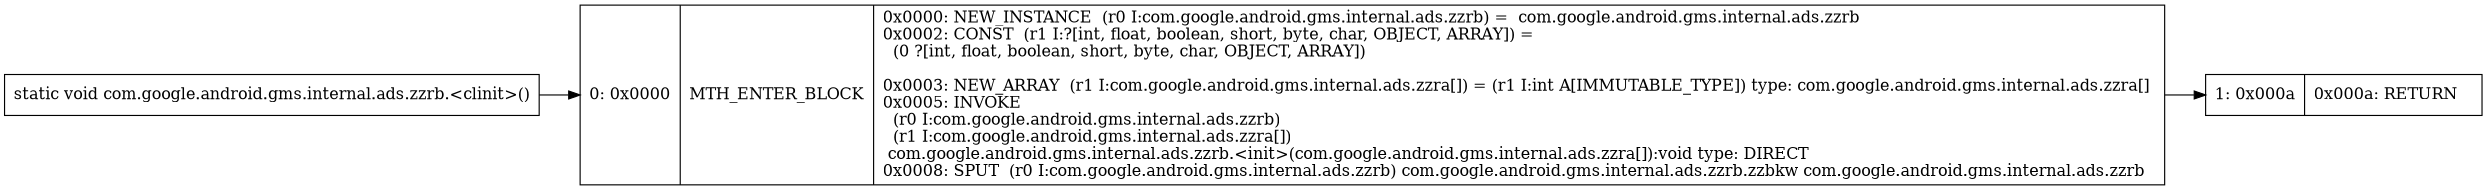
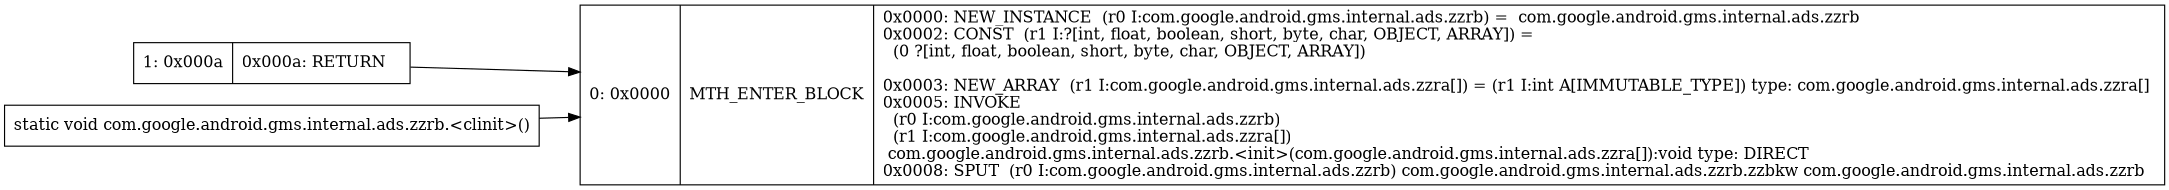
edge "0: 0x0000" -> "1: 0x000a": reversed
